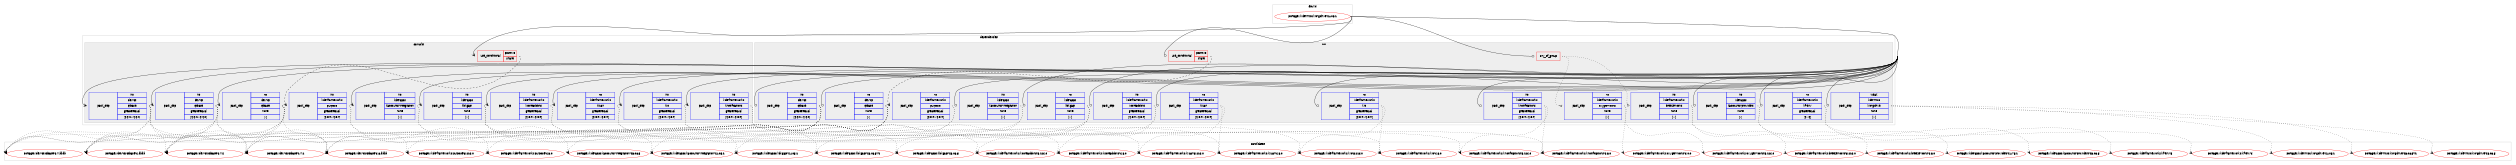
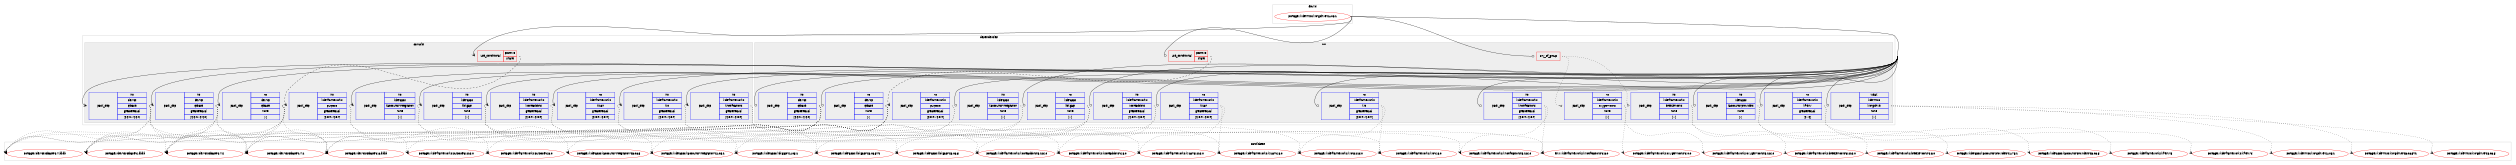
node "portage://kde-frameworks/knotifications-6.3.0": label "portage://kde-frameworks/knotifications-6.3.0" -> "env://kde-frameworks/knotifications-6.3.0"
